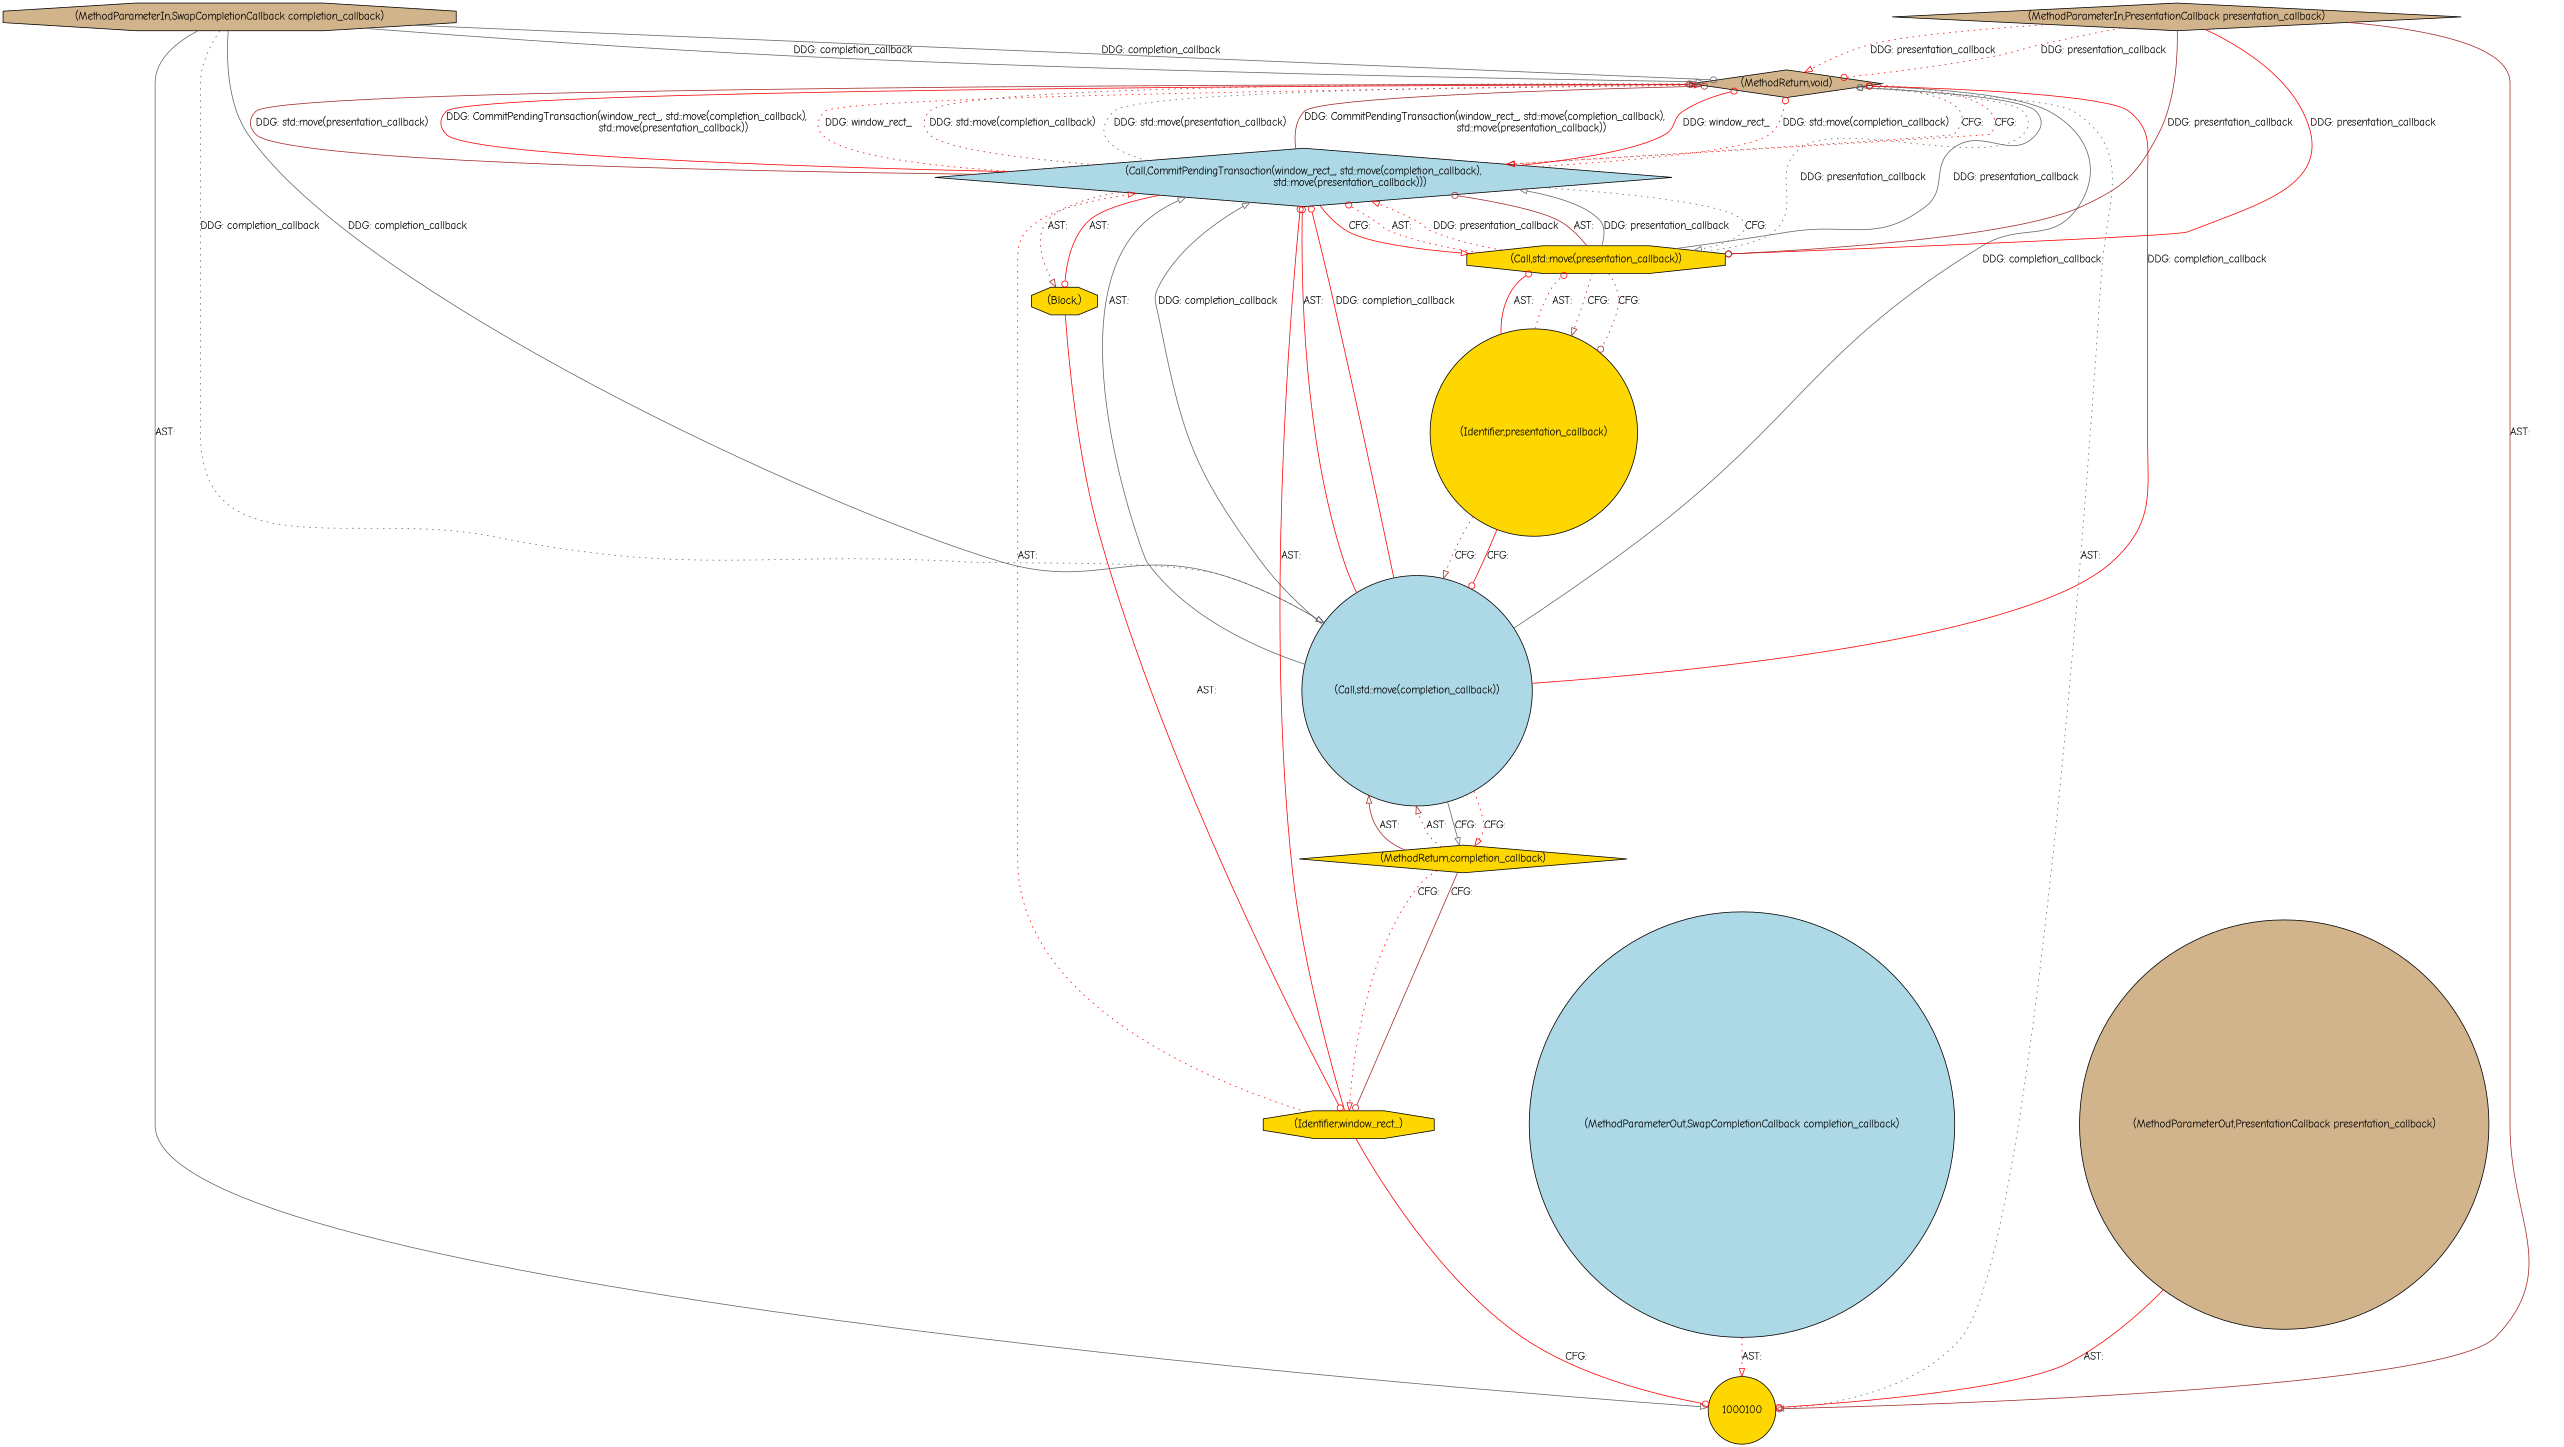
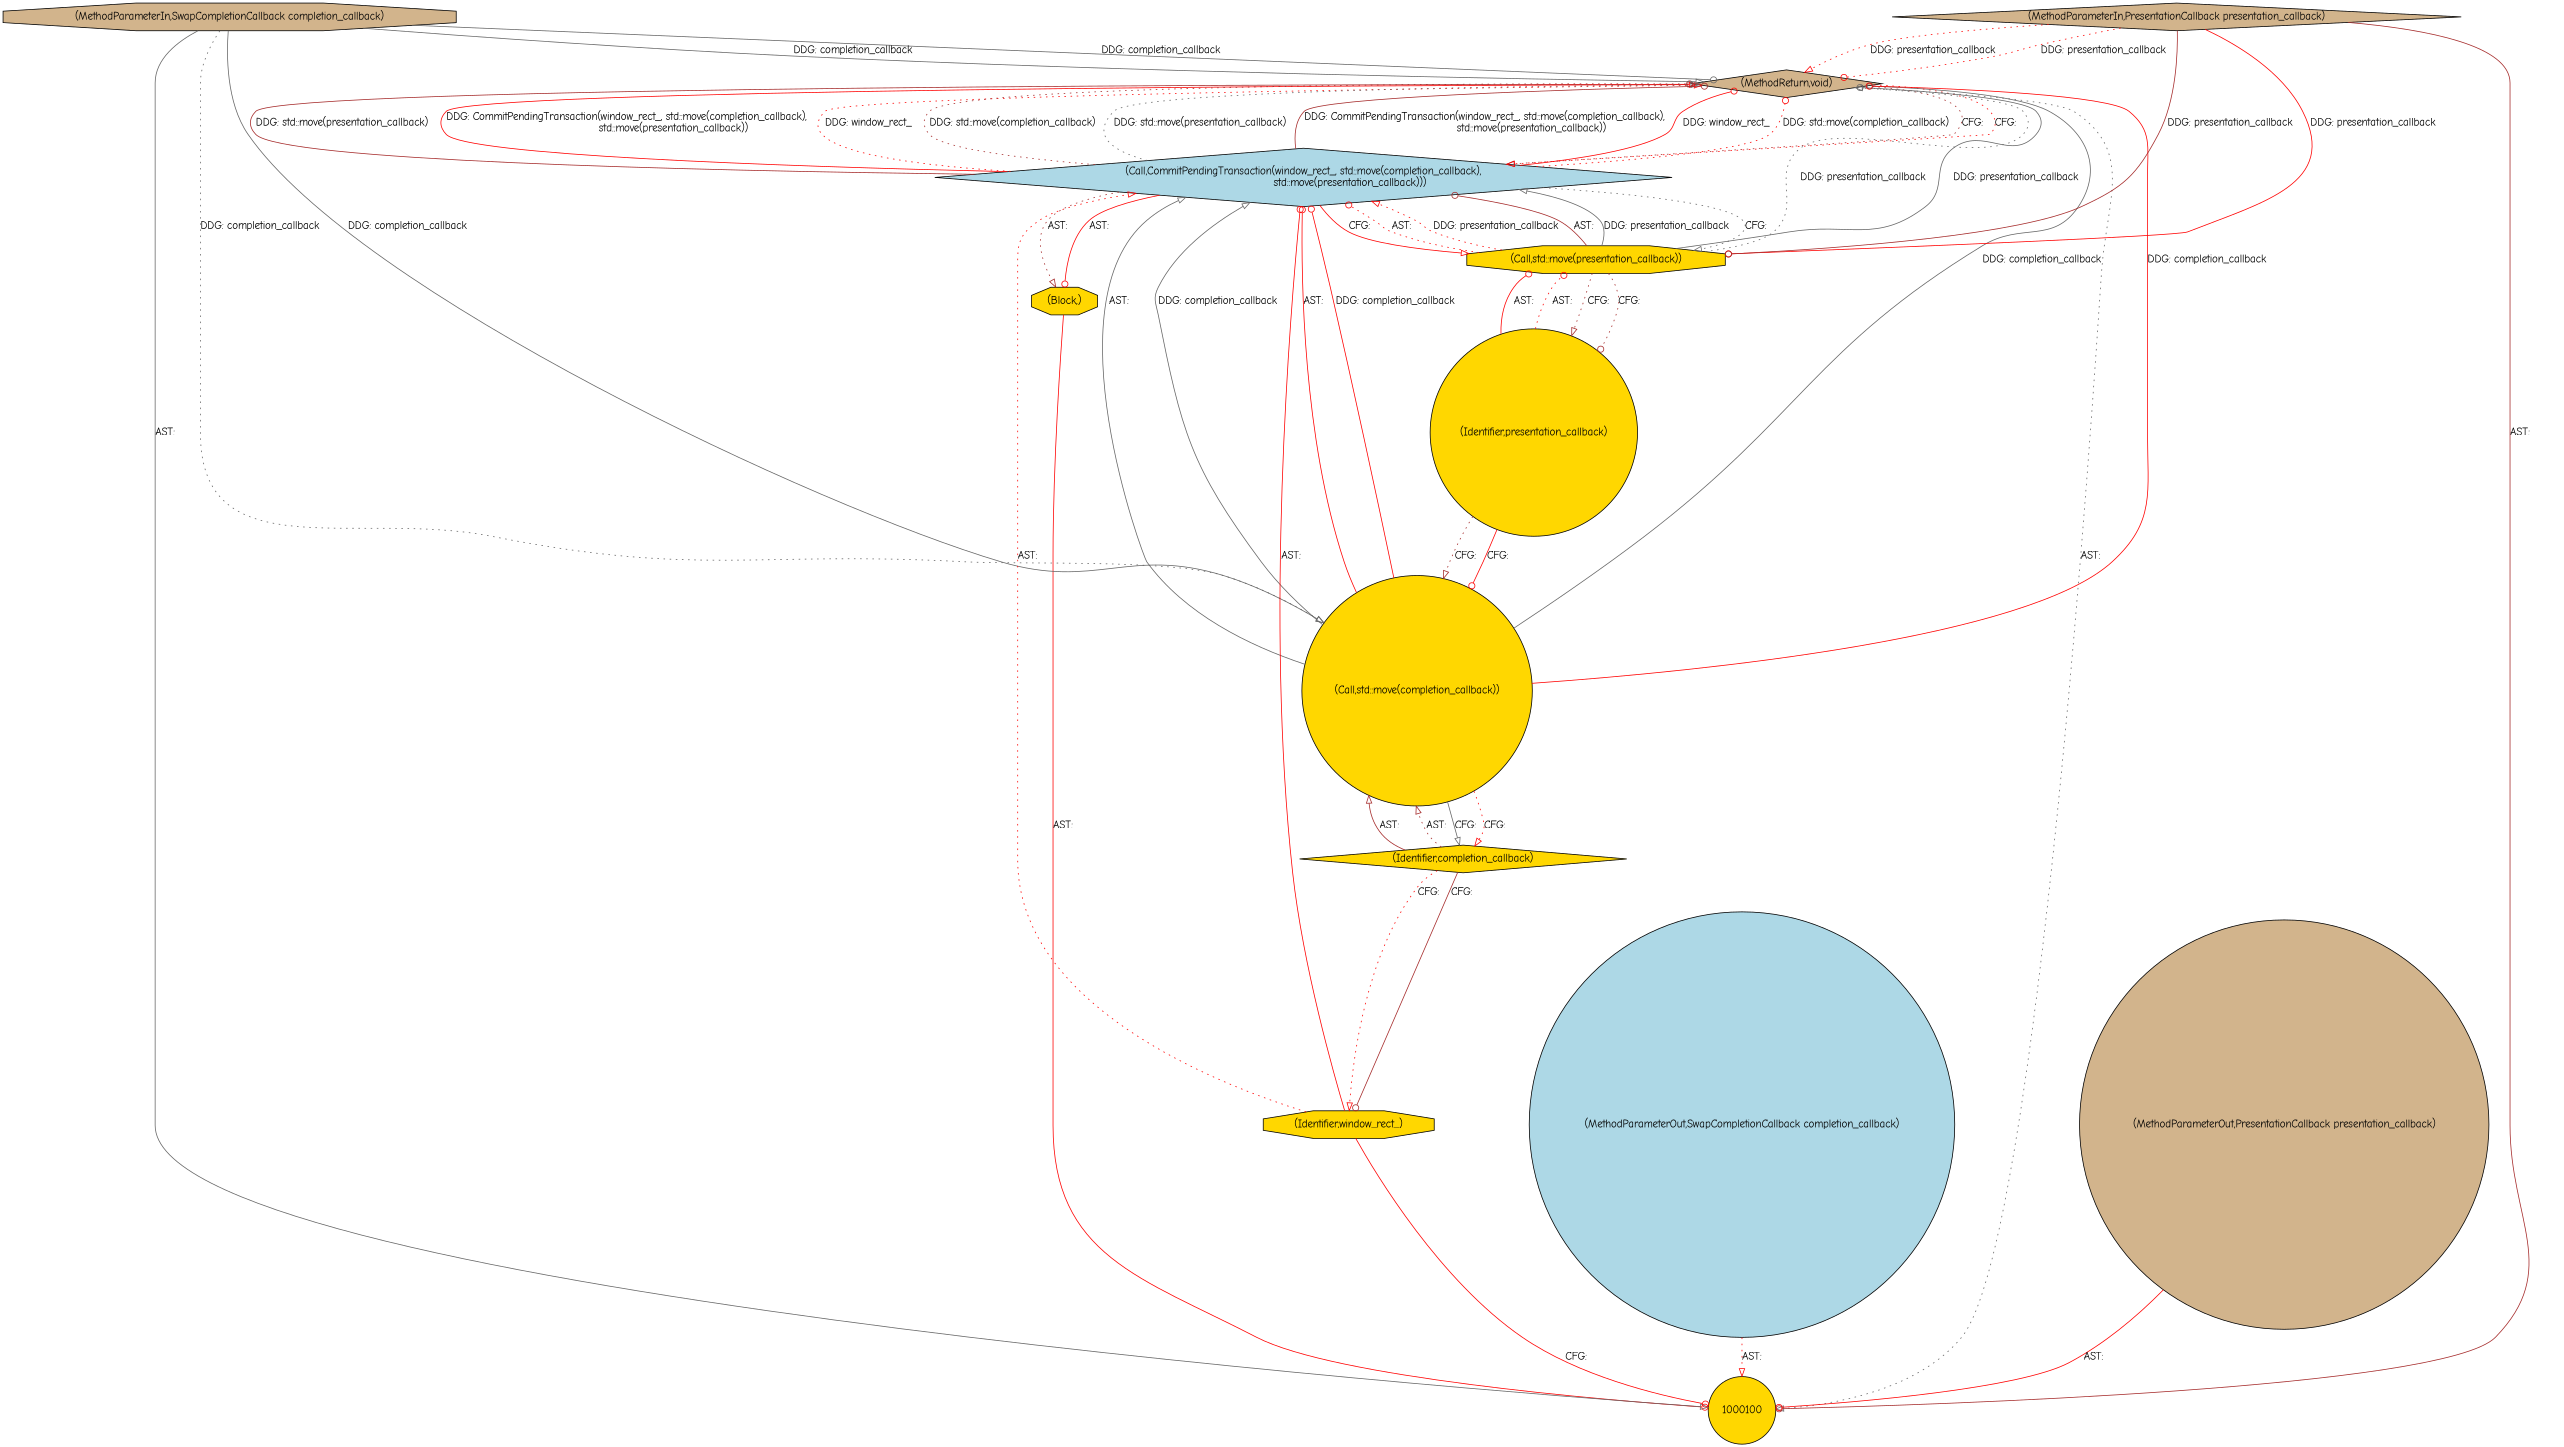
node "(Call,std::move(completion_callback))": fillcolor lightblue -> gold
edge "(Block,)" -> "(Identifier,window_rect_)": now "(Block,)" -> "1000100"
node "(MethodReturn,completion_callback)": label "(MethodReturn,completion_callback)" -> "(Identifier,completion_callback)"
